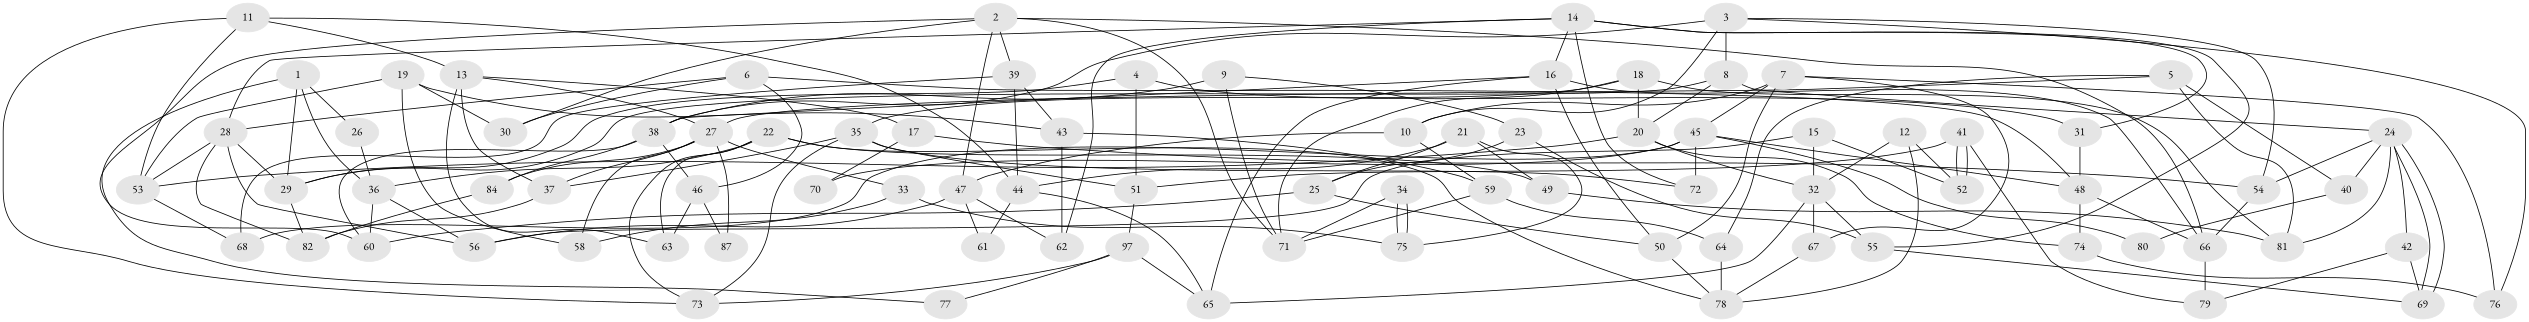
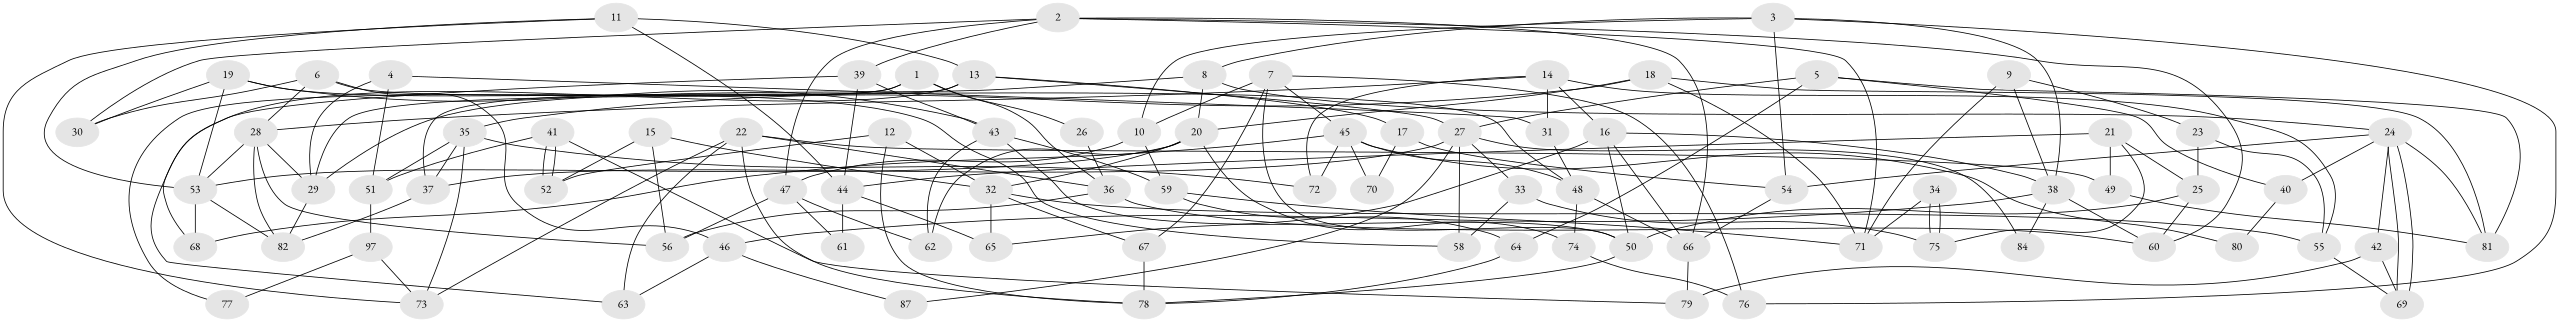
edge "14" -- "62": now "20" -- "62"
edge "84" -- "82": now "53" -- "82"
edge "43" -- "50": added
edge "97" -- "65": removed
